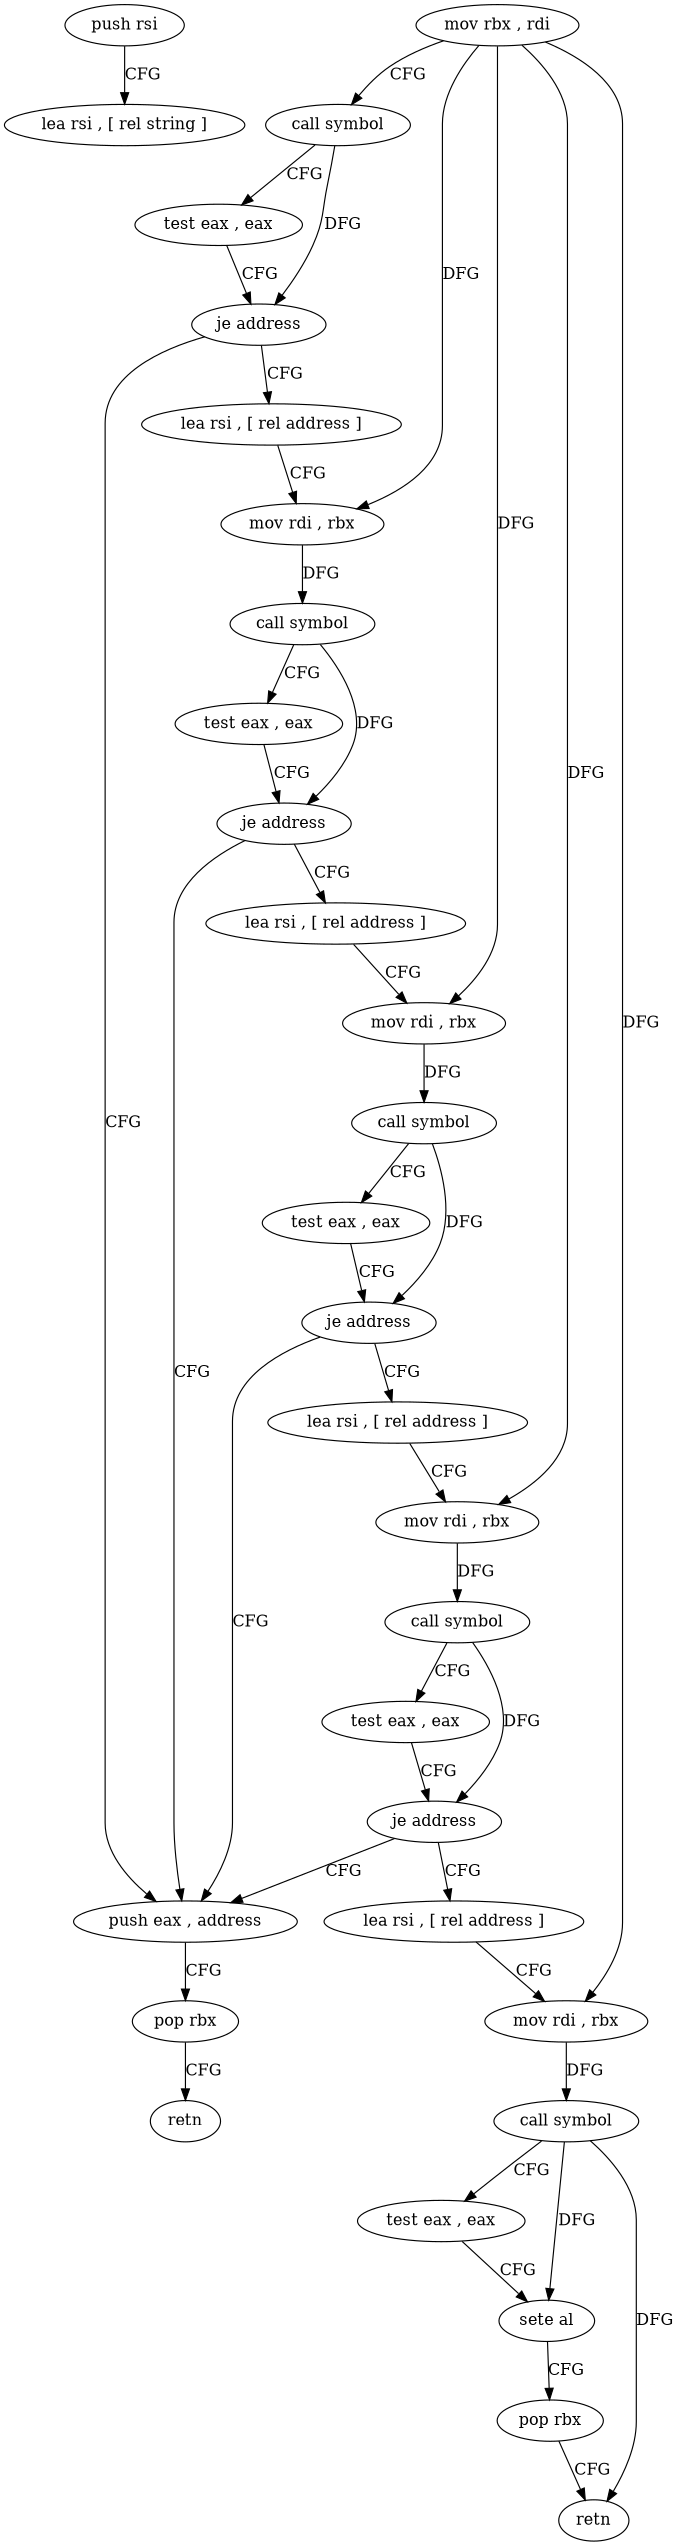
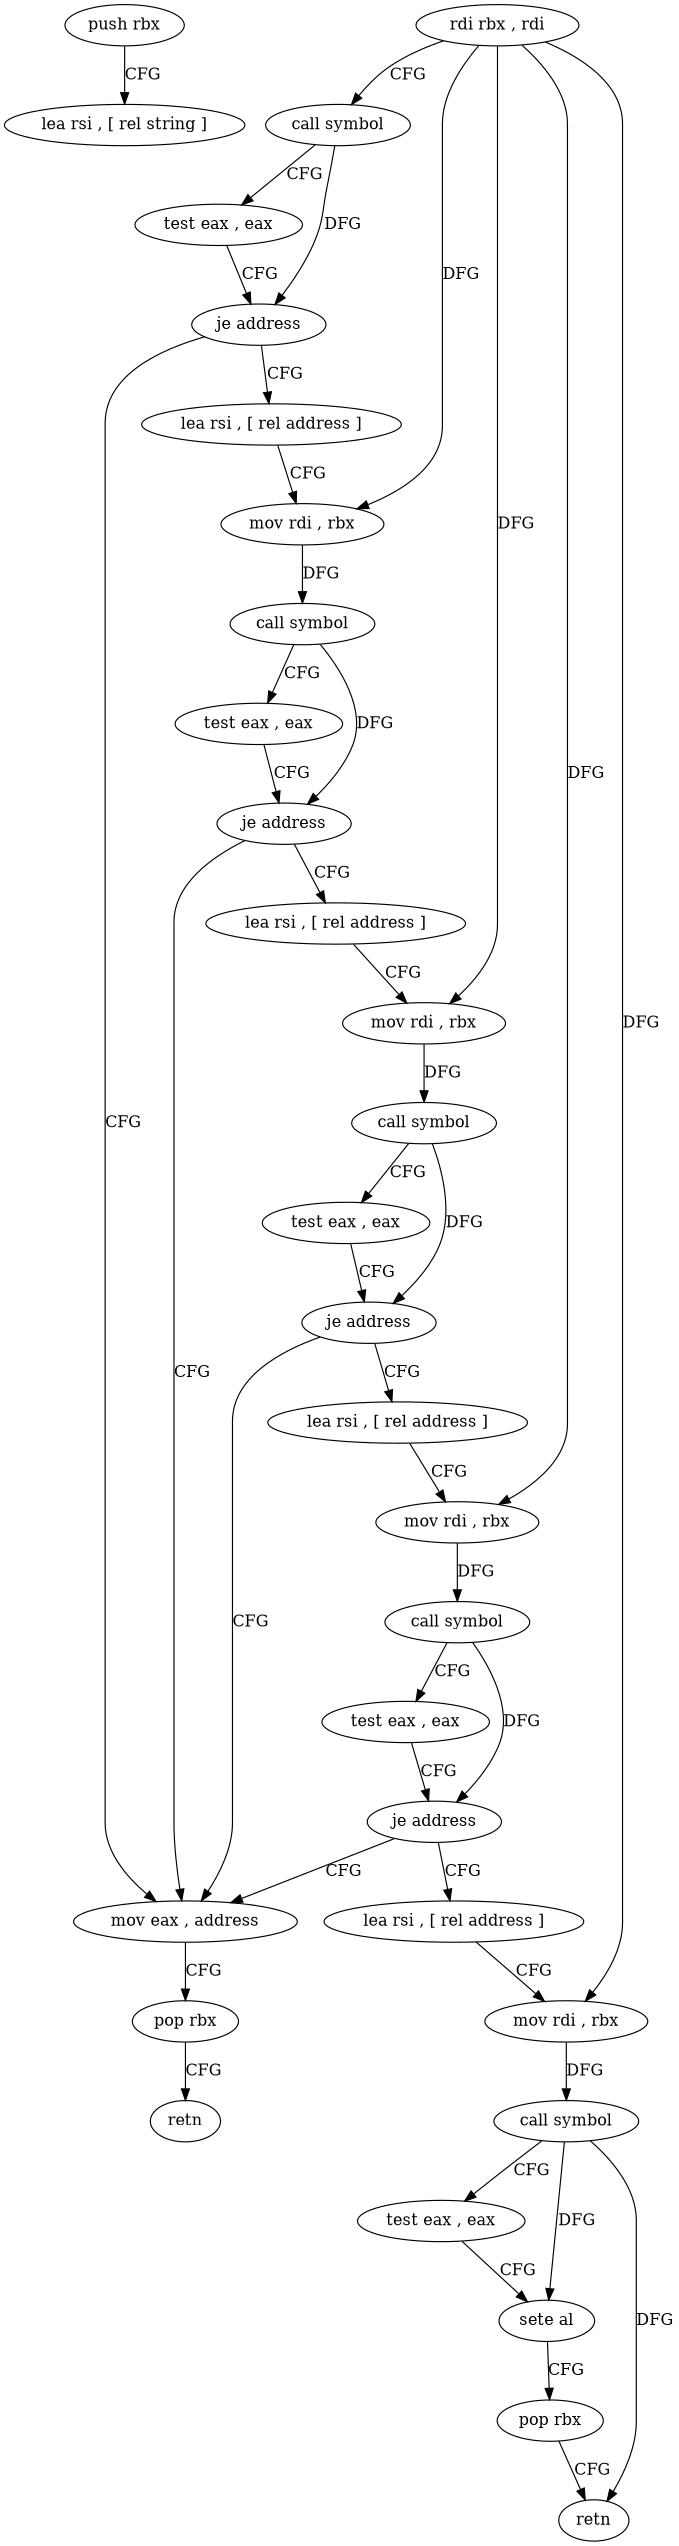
node "push rsi": label "push rsi" -> "push rbx"
node "mov rbx , rdi": label "mov rbx , rdi" -> "rdi rbx , rdi"
node "push eax , address": label "push eax , address" -> "mov eax , address"
